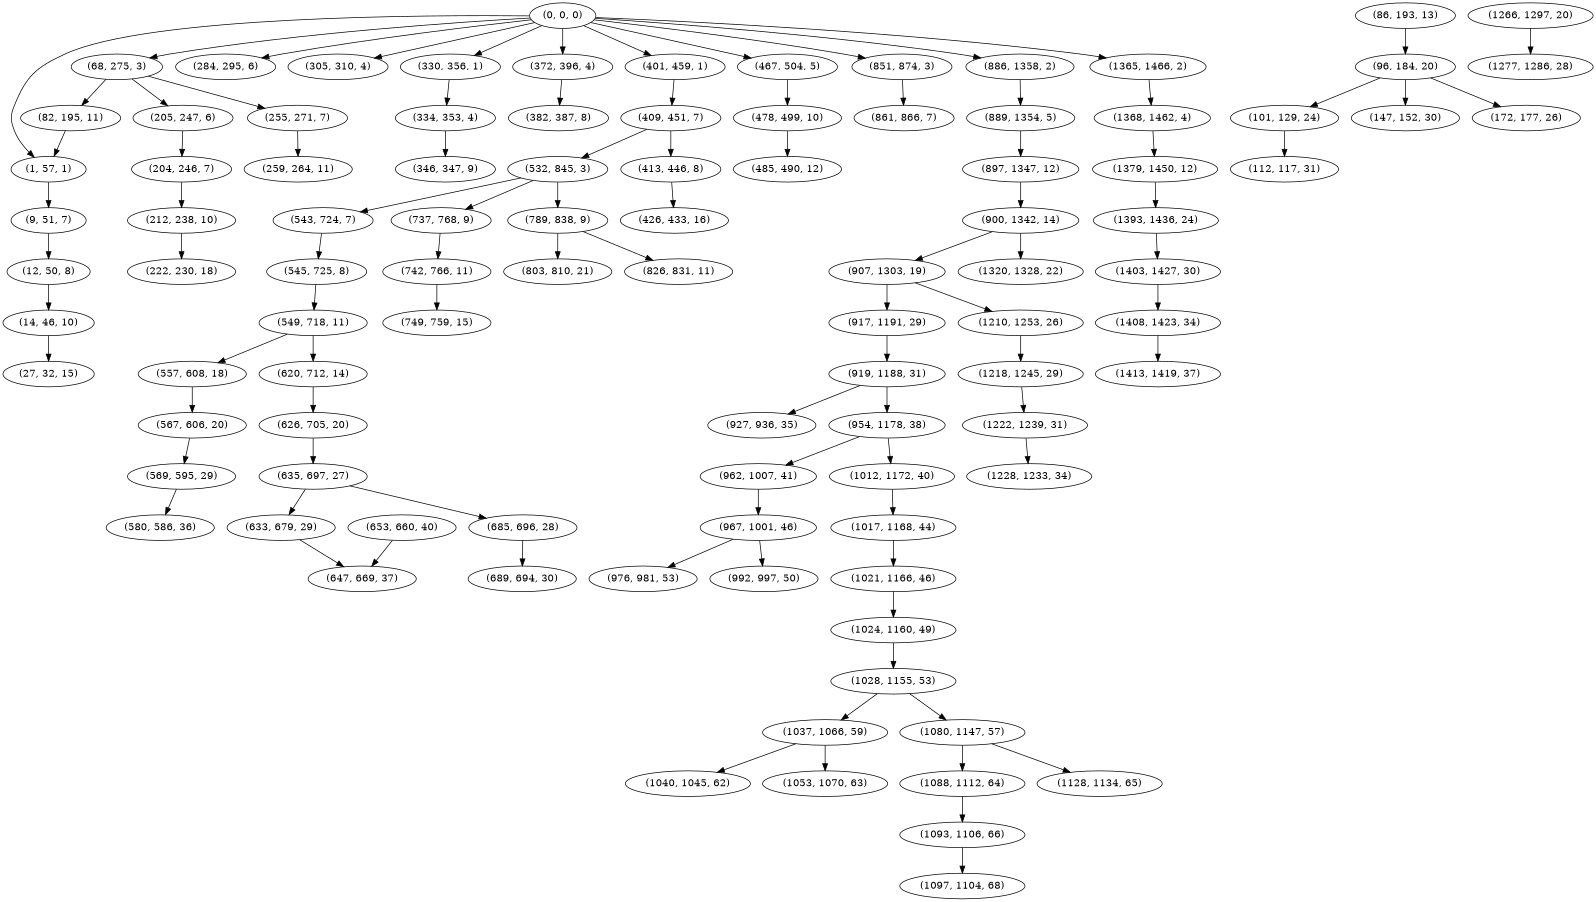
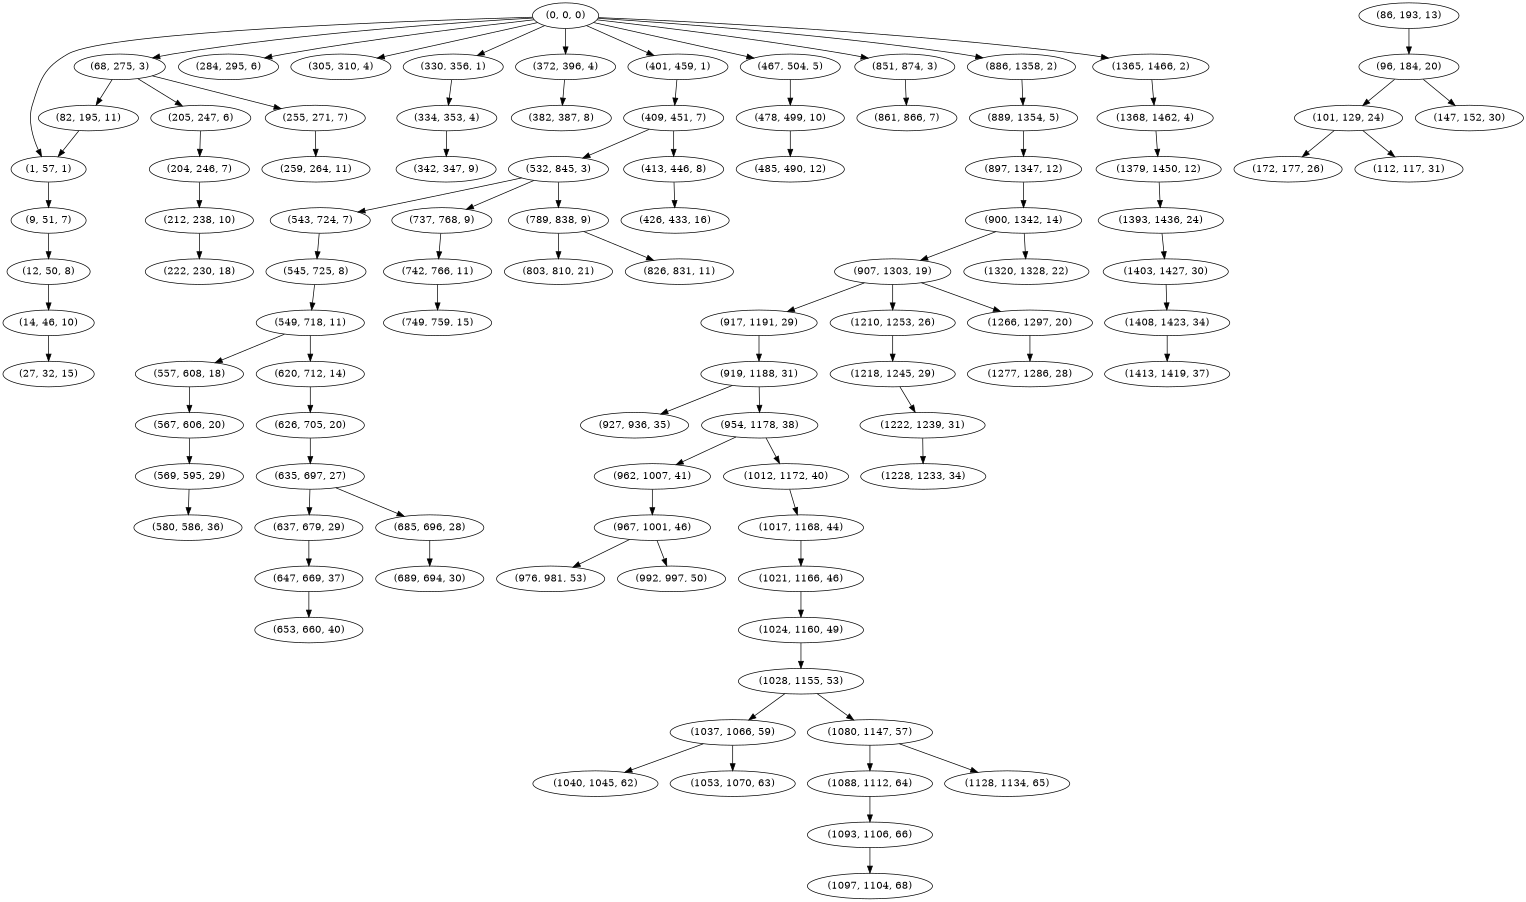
edge "(96, 184, 20)" -> "(172, 177, 26)": now "(101, 129, 24)" -> "(172, 177, 26)"
node "(346, 347, 9)": label "(346, 347, 9)" -> "(342, 347, 9)"
edge "(907, 1303, 19)" -> "(1266, 1297, 20)": added
node "(633, 679, 29)": label "(633, 679, 29)" -> "(637, 679, 29)"
edge "(653, 660, 40)" -> "(647, 669, 37)": reversed
